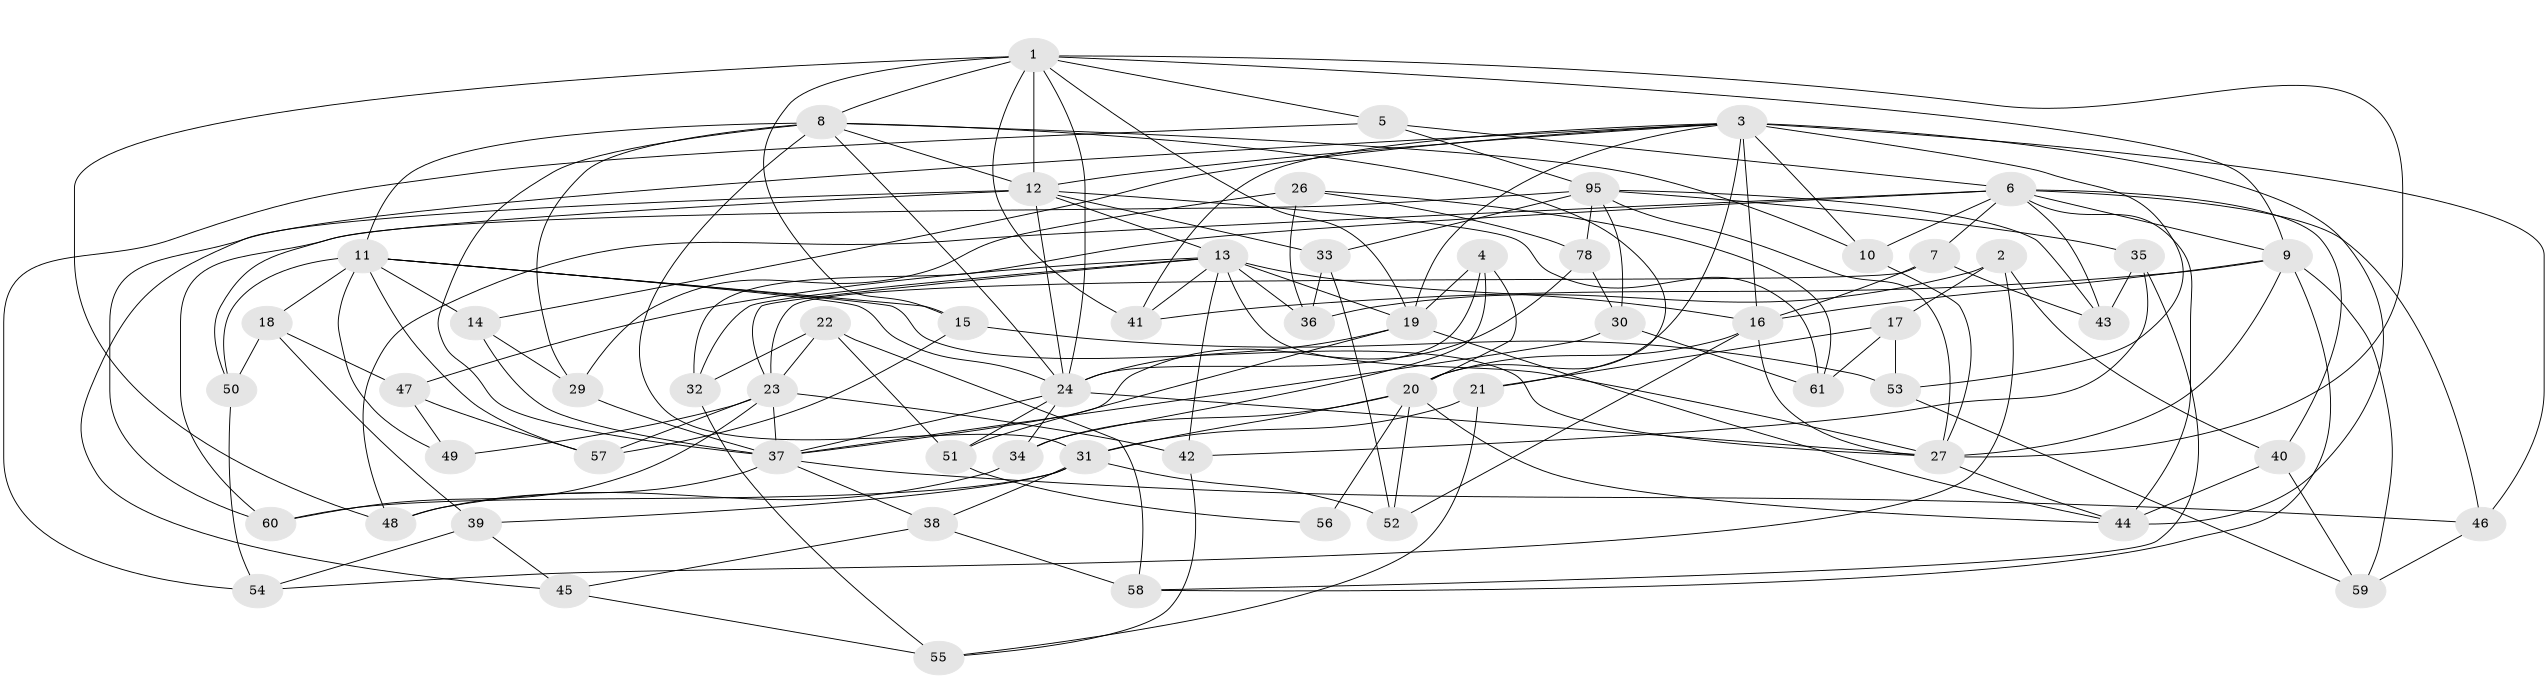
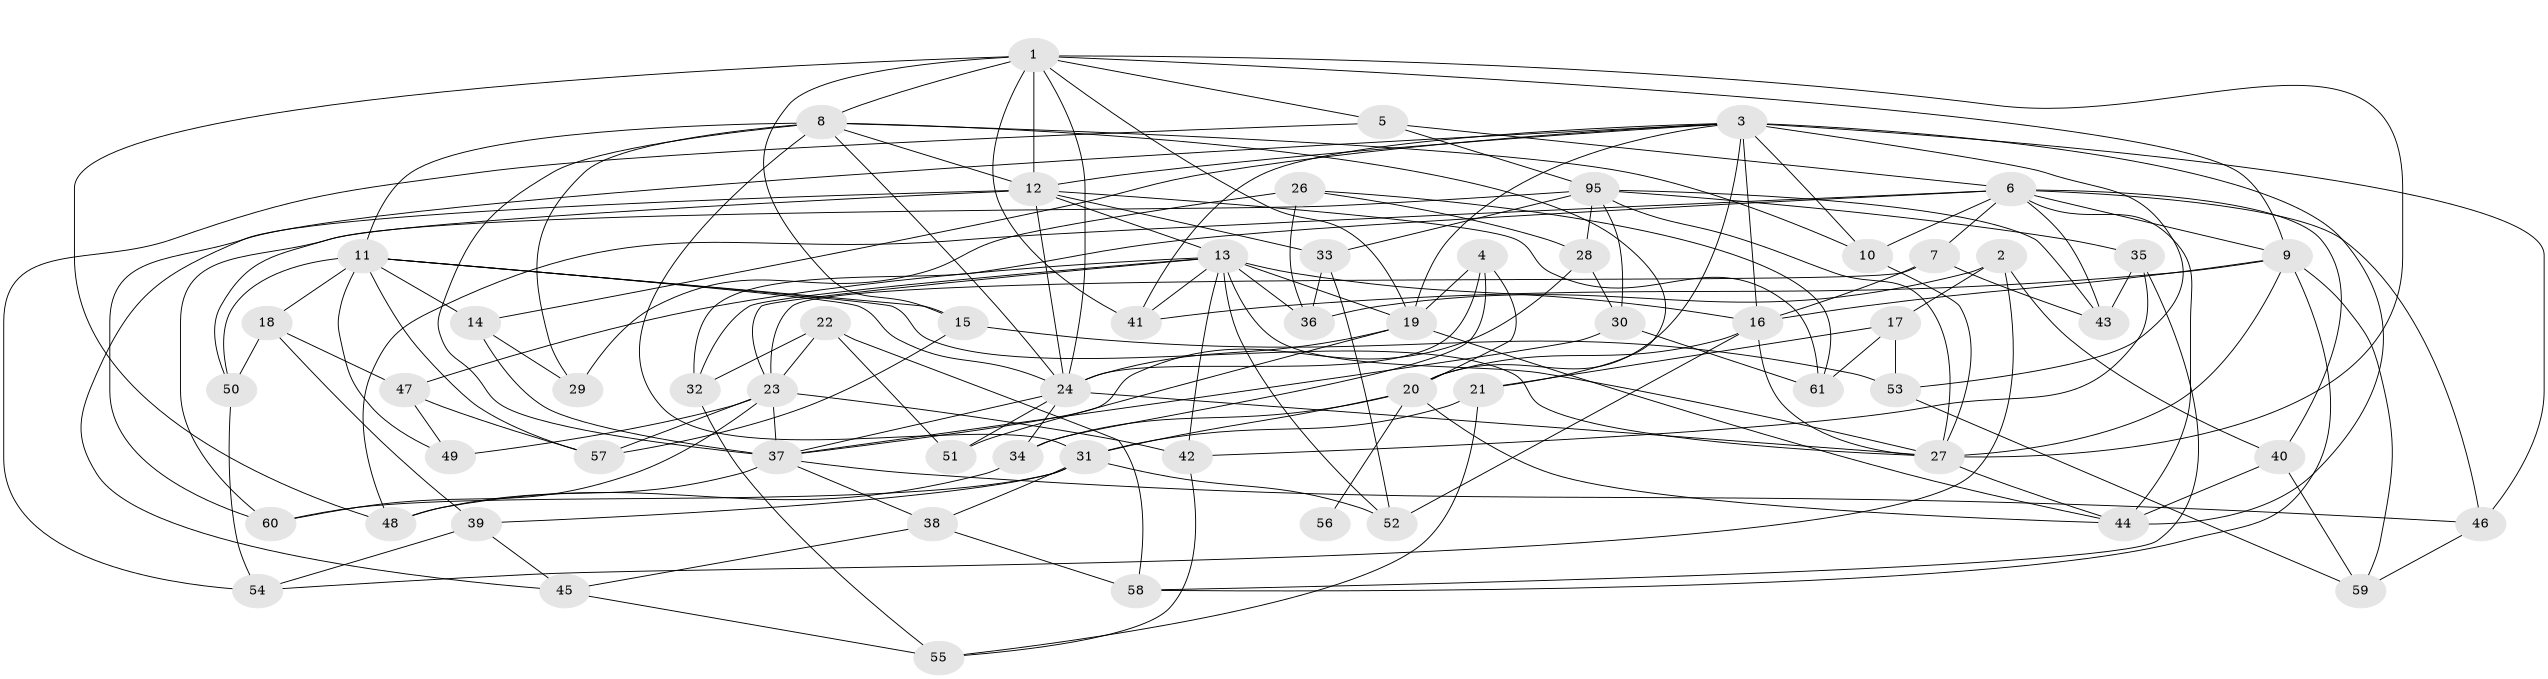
node "78": label "78" -> "28"
edge "29" -- "37": removed
edge "20" -- "52": now "13" -- "52"
edge "51" -- "56": removed
